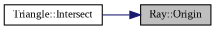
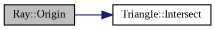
edge "Triangle::Intersect" -> "Ray::Origin": reversed
